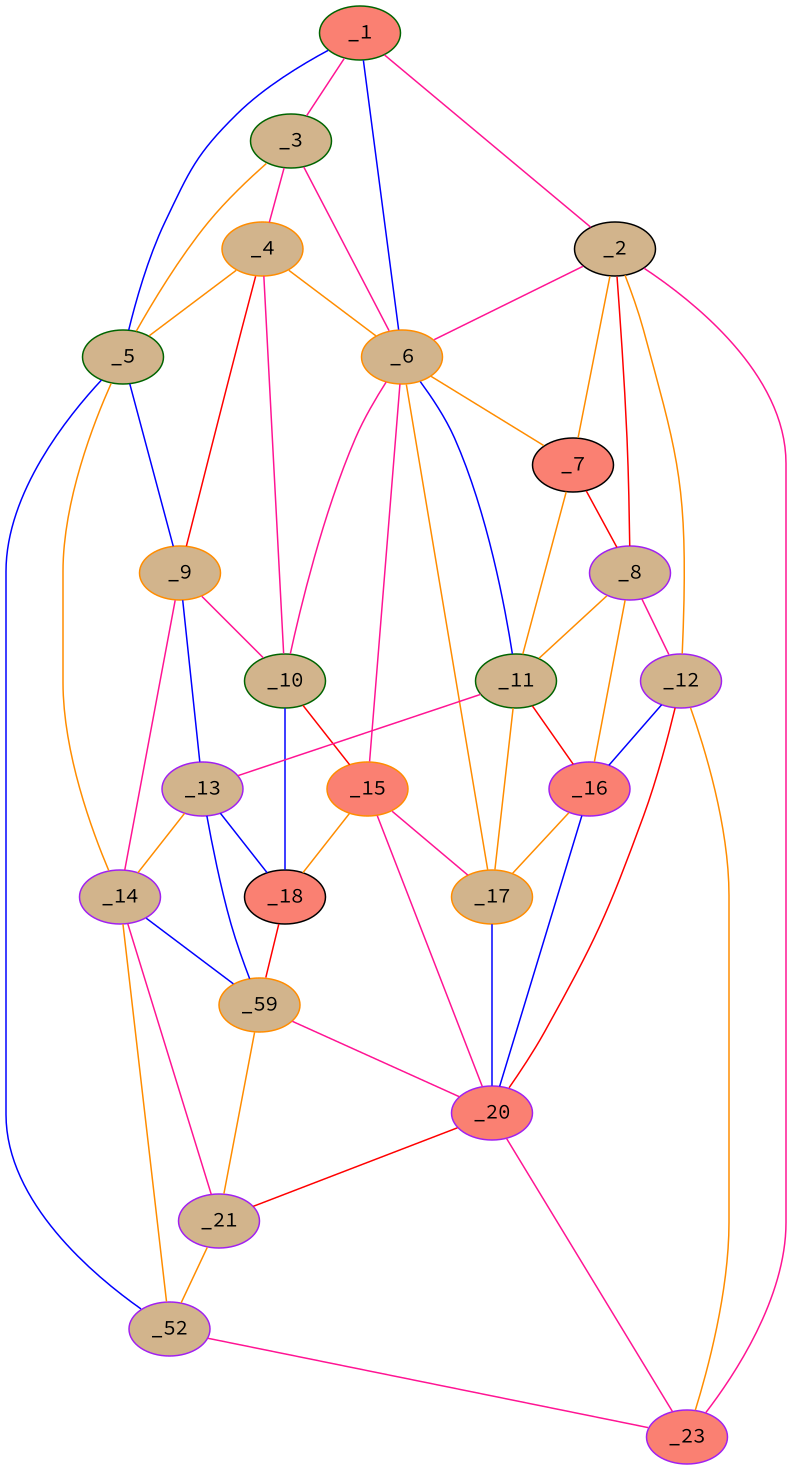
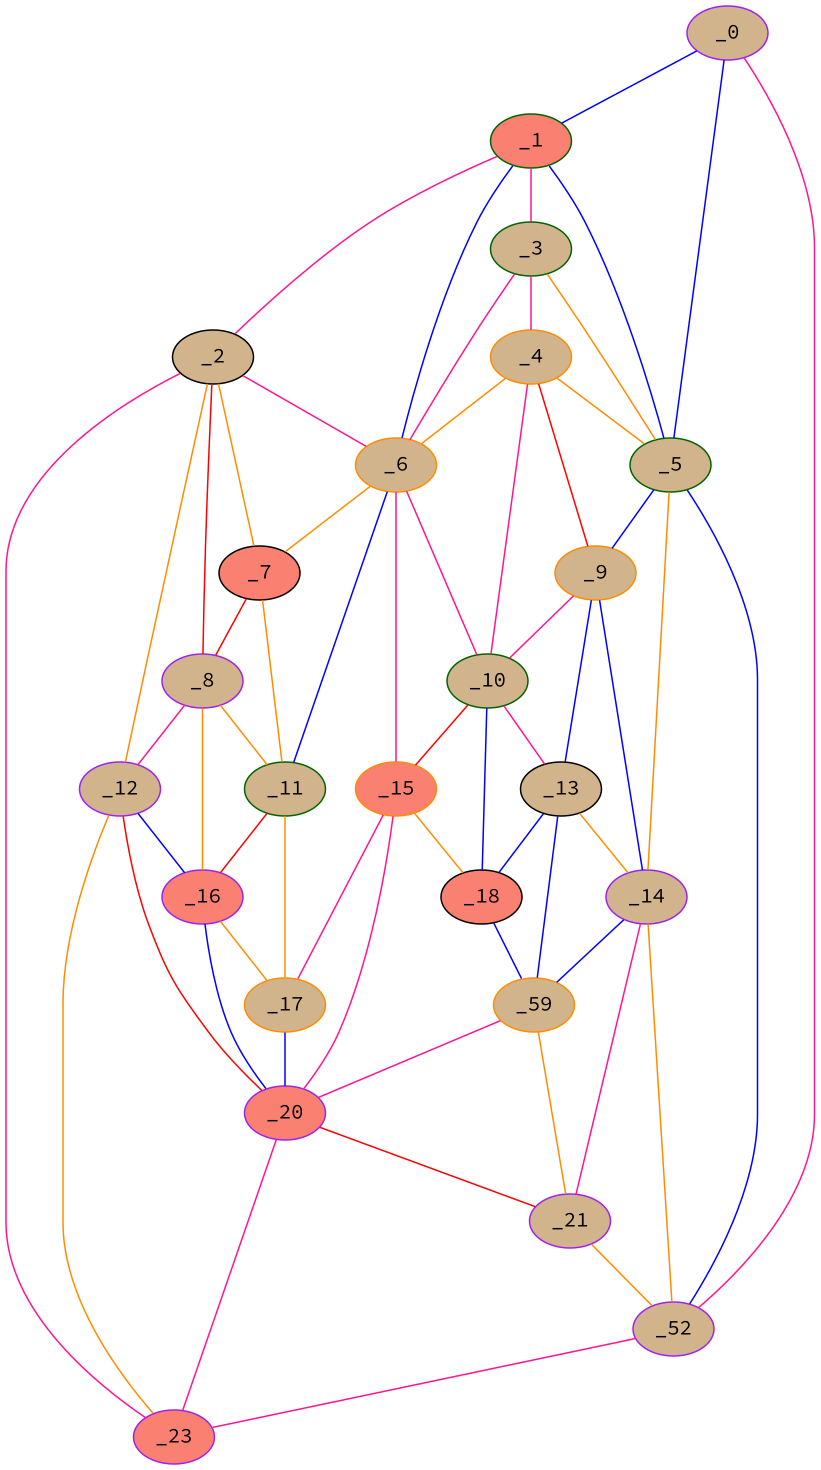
node "_0": added
edge "_6" -- "_17": removed
edge "_9" -- "_14": color deeppink -> blue
edge "_11" -- "_13": now "_10" -- "_13"
node "_13": color purple -> black
edge "_18" -- "_59": color red -> blue
